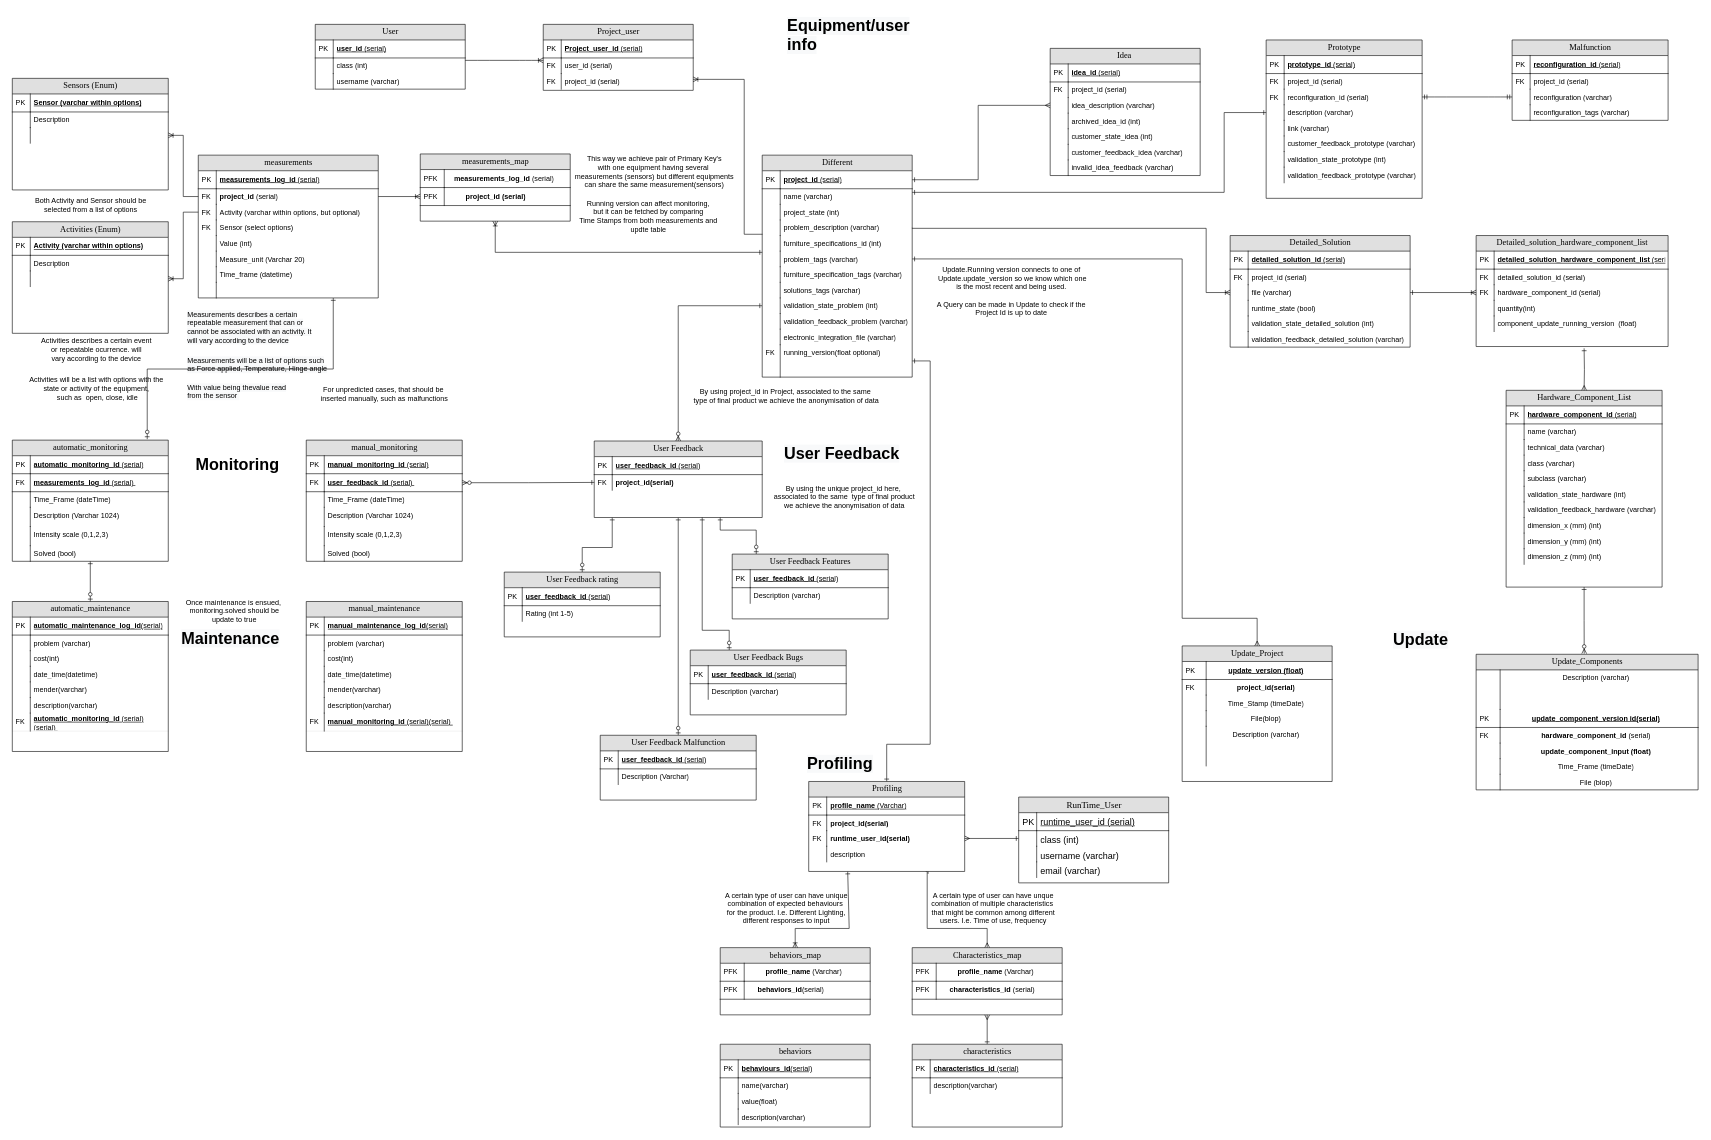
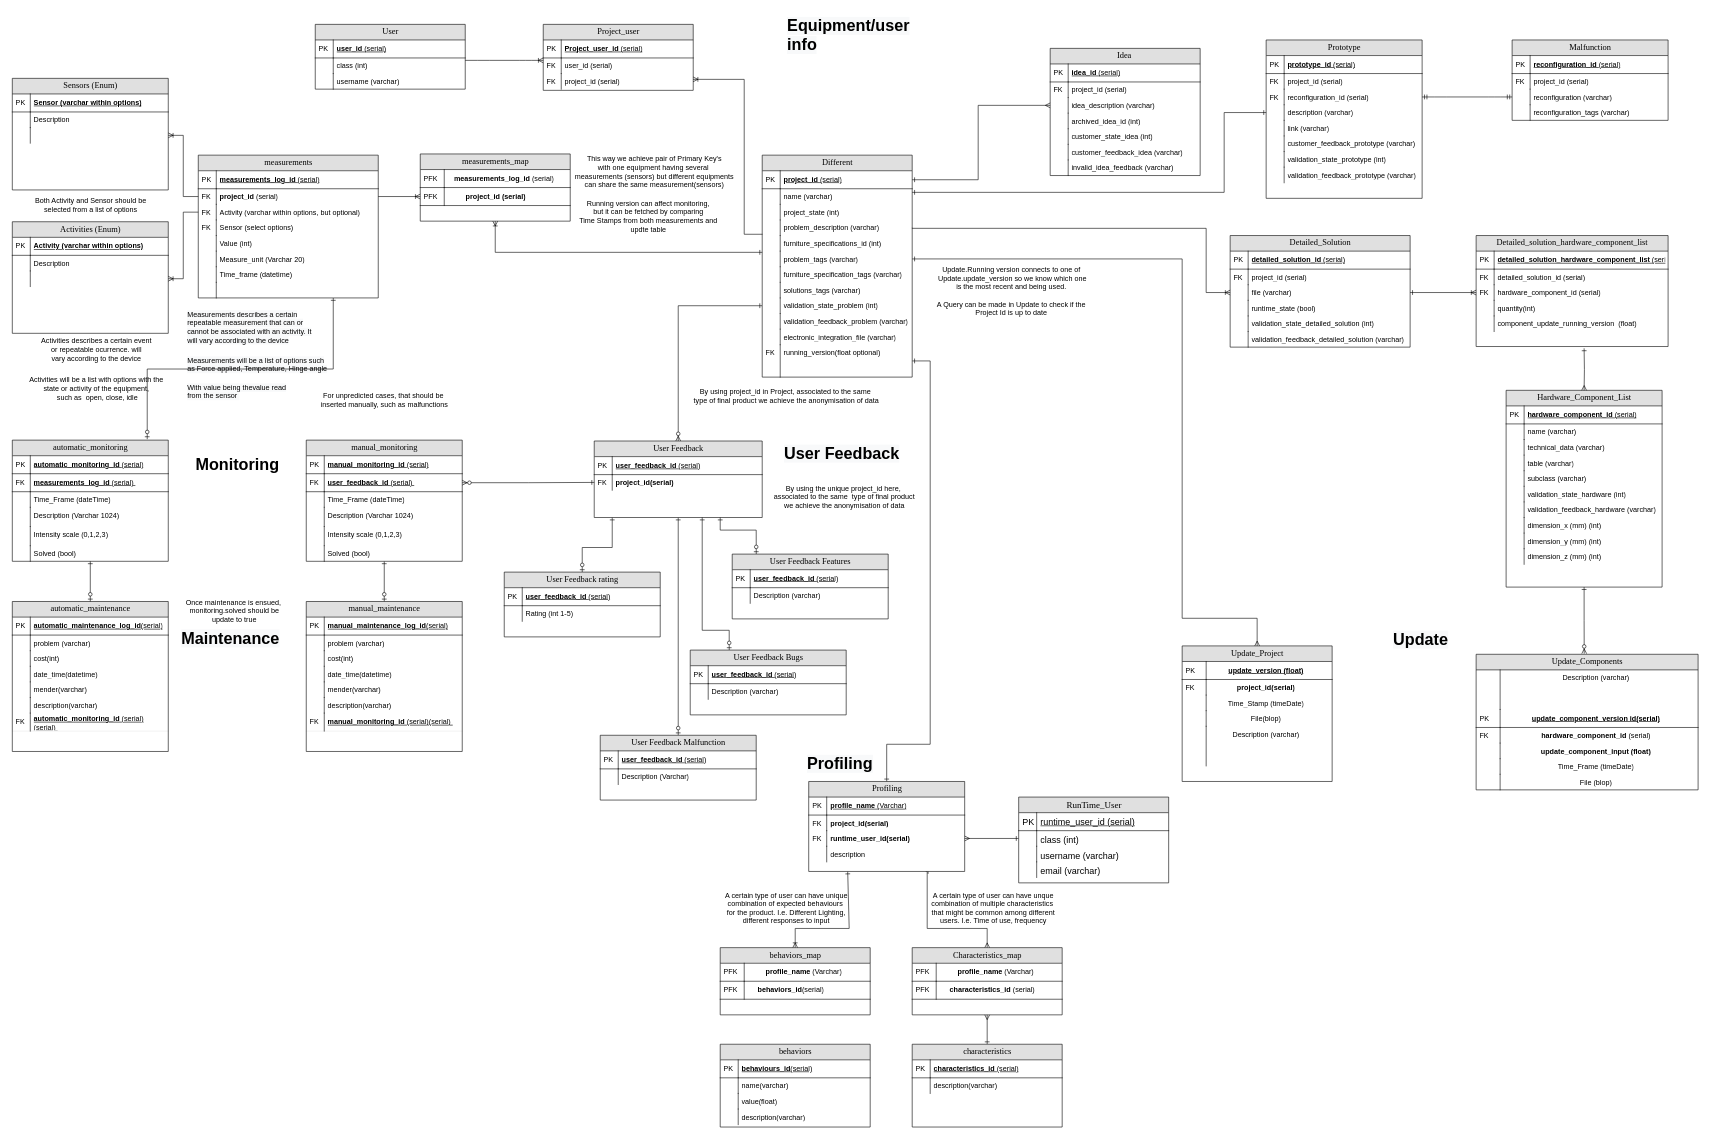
node "For unpredicted cases, that should be inserted manually, such as malfunctions": moved (384, 395) -> (384, 401)
node "class (varchar)": label "class (varchar)" -> "table (varchar)"
edge "manual_monitoring" -- "manual_maintenance": added
